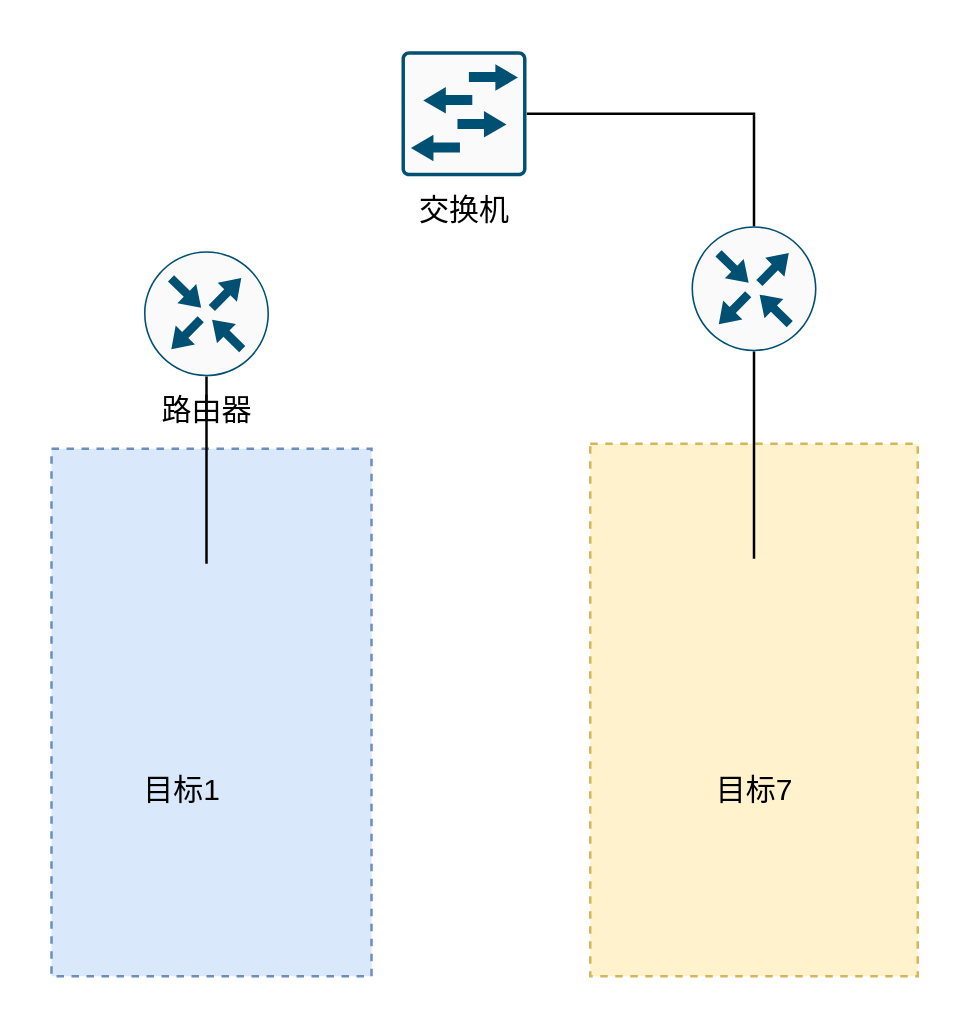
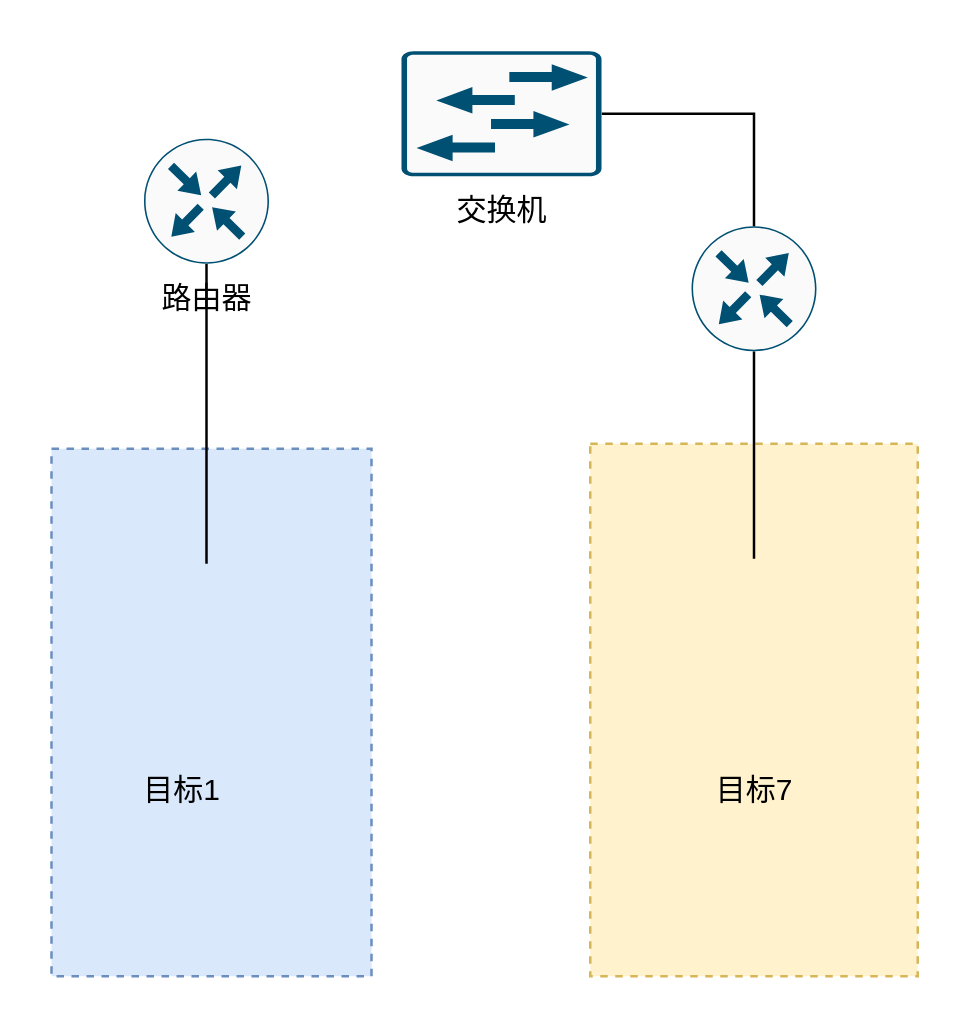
node "交换机": size 125x125 -> 200x125
node "路由器": moved (206, 314) -> (206, 201)
